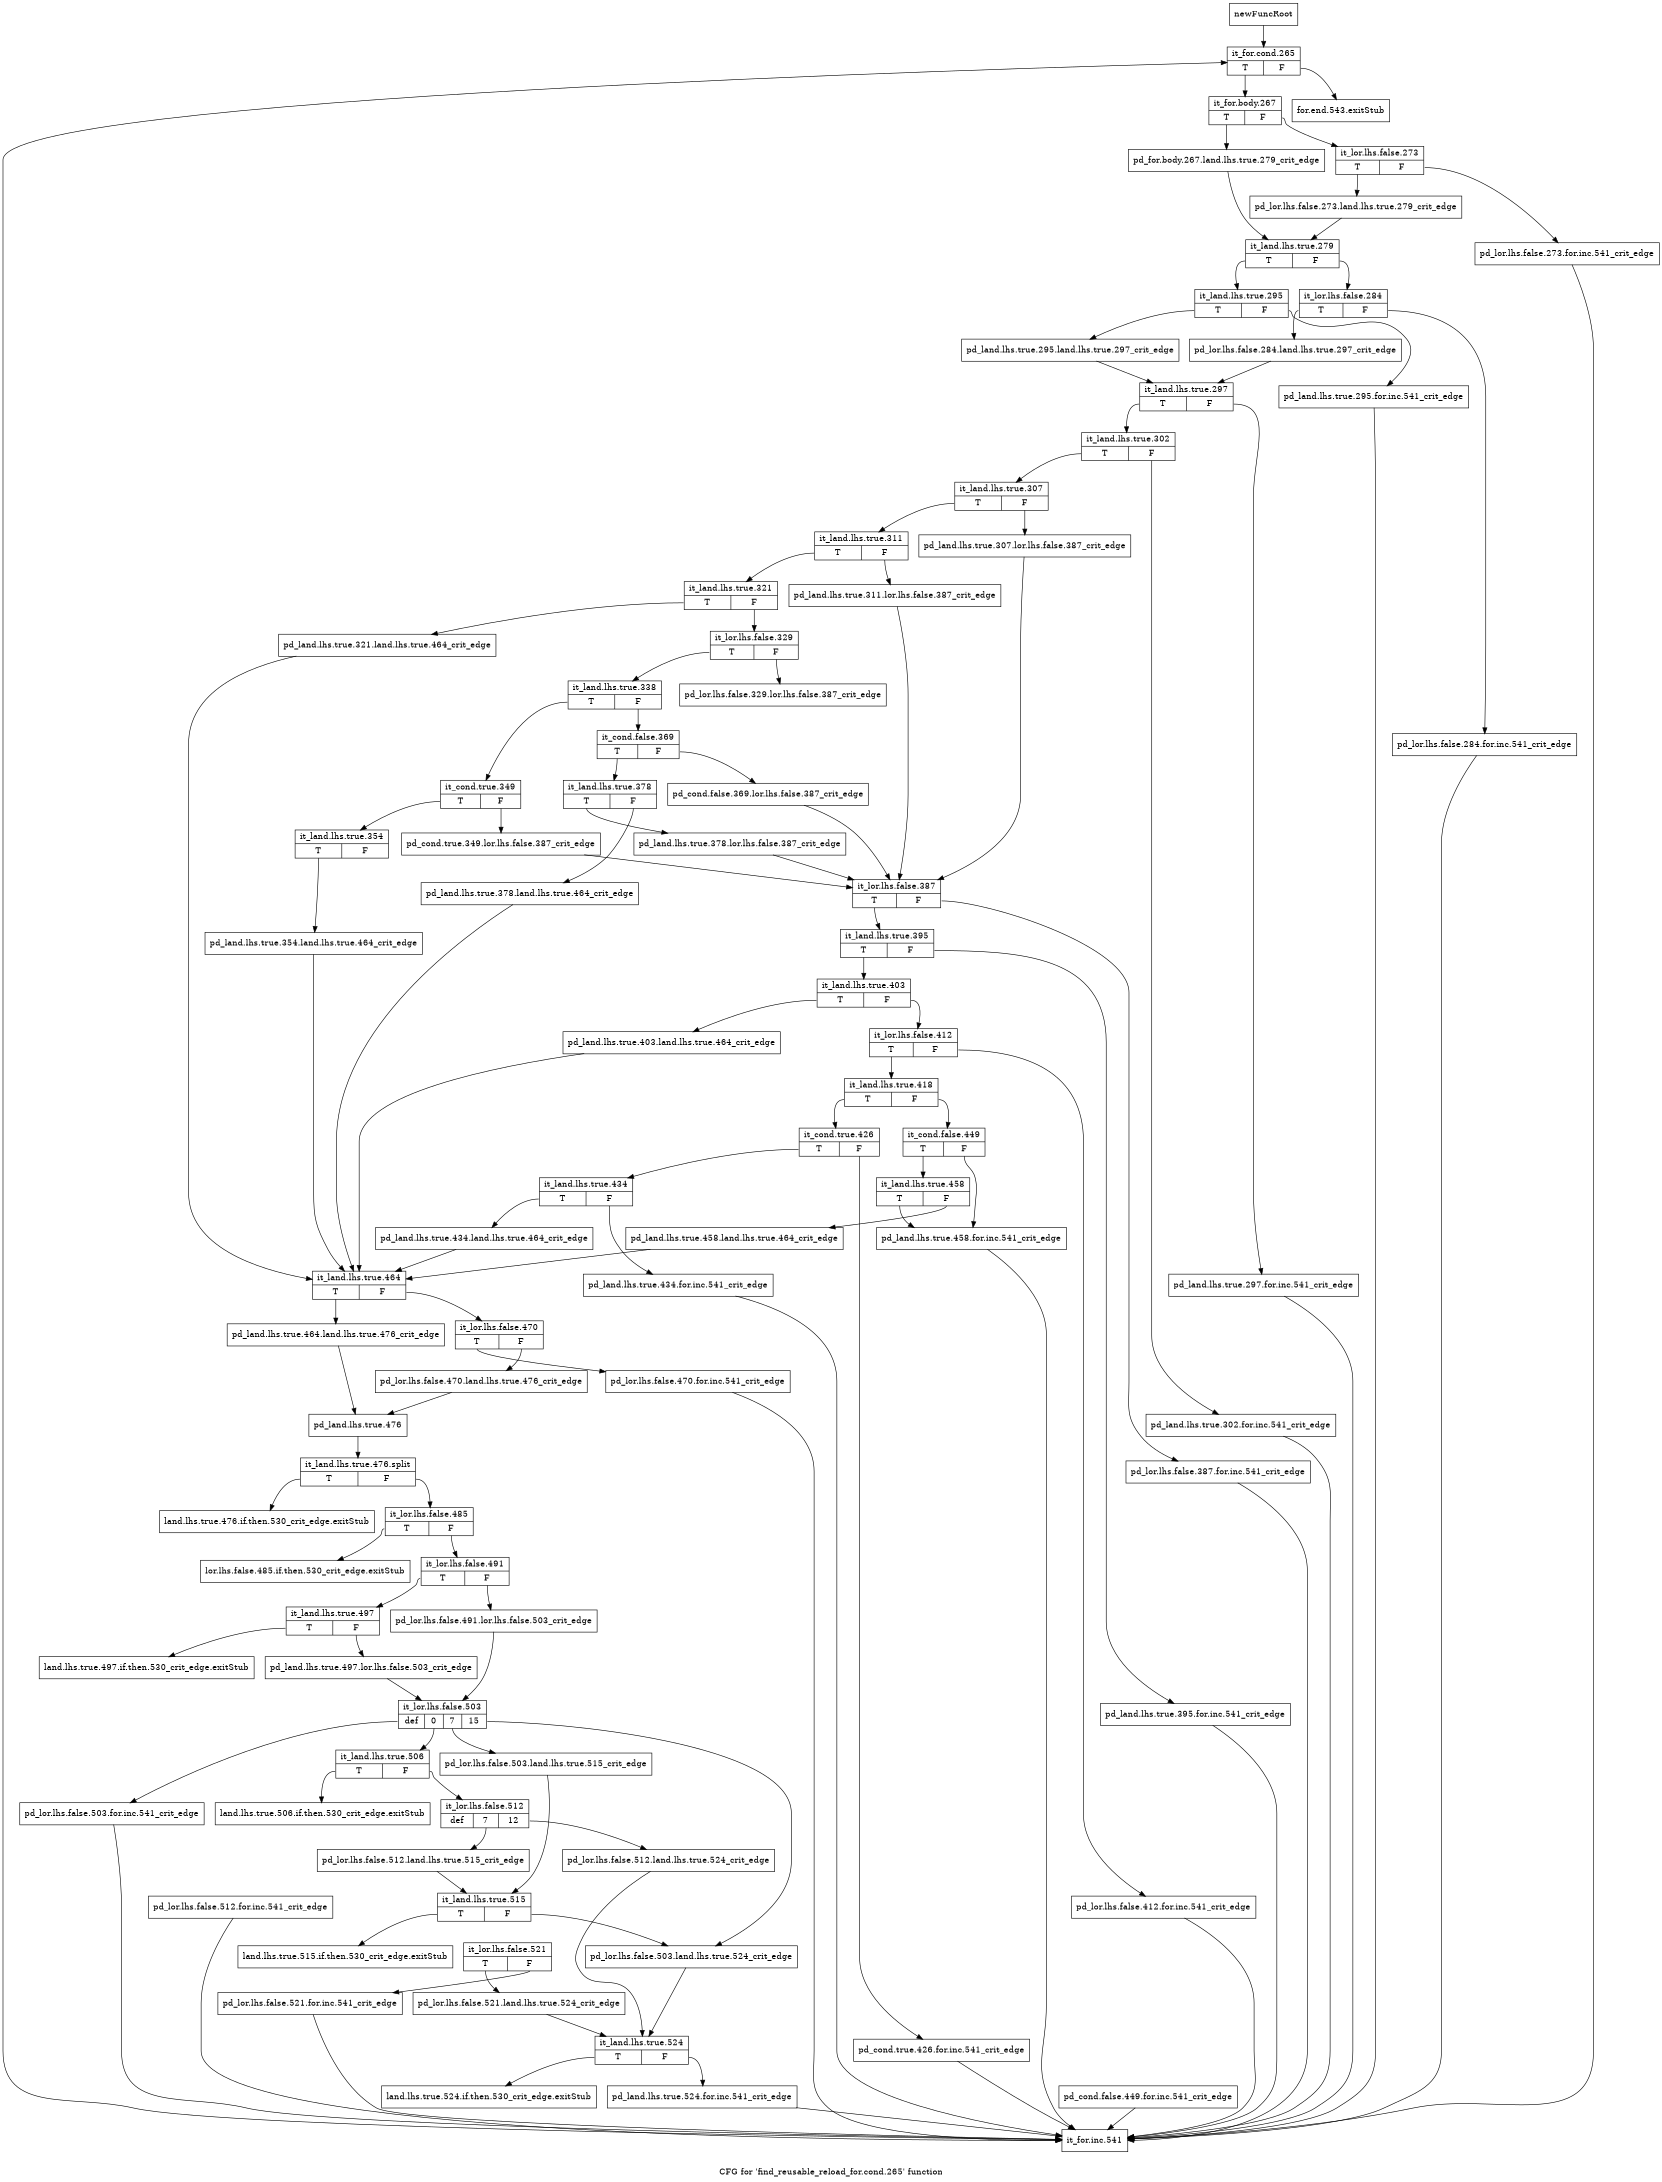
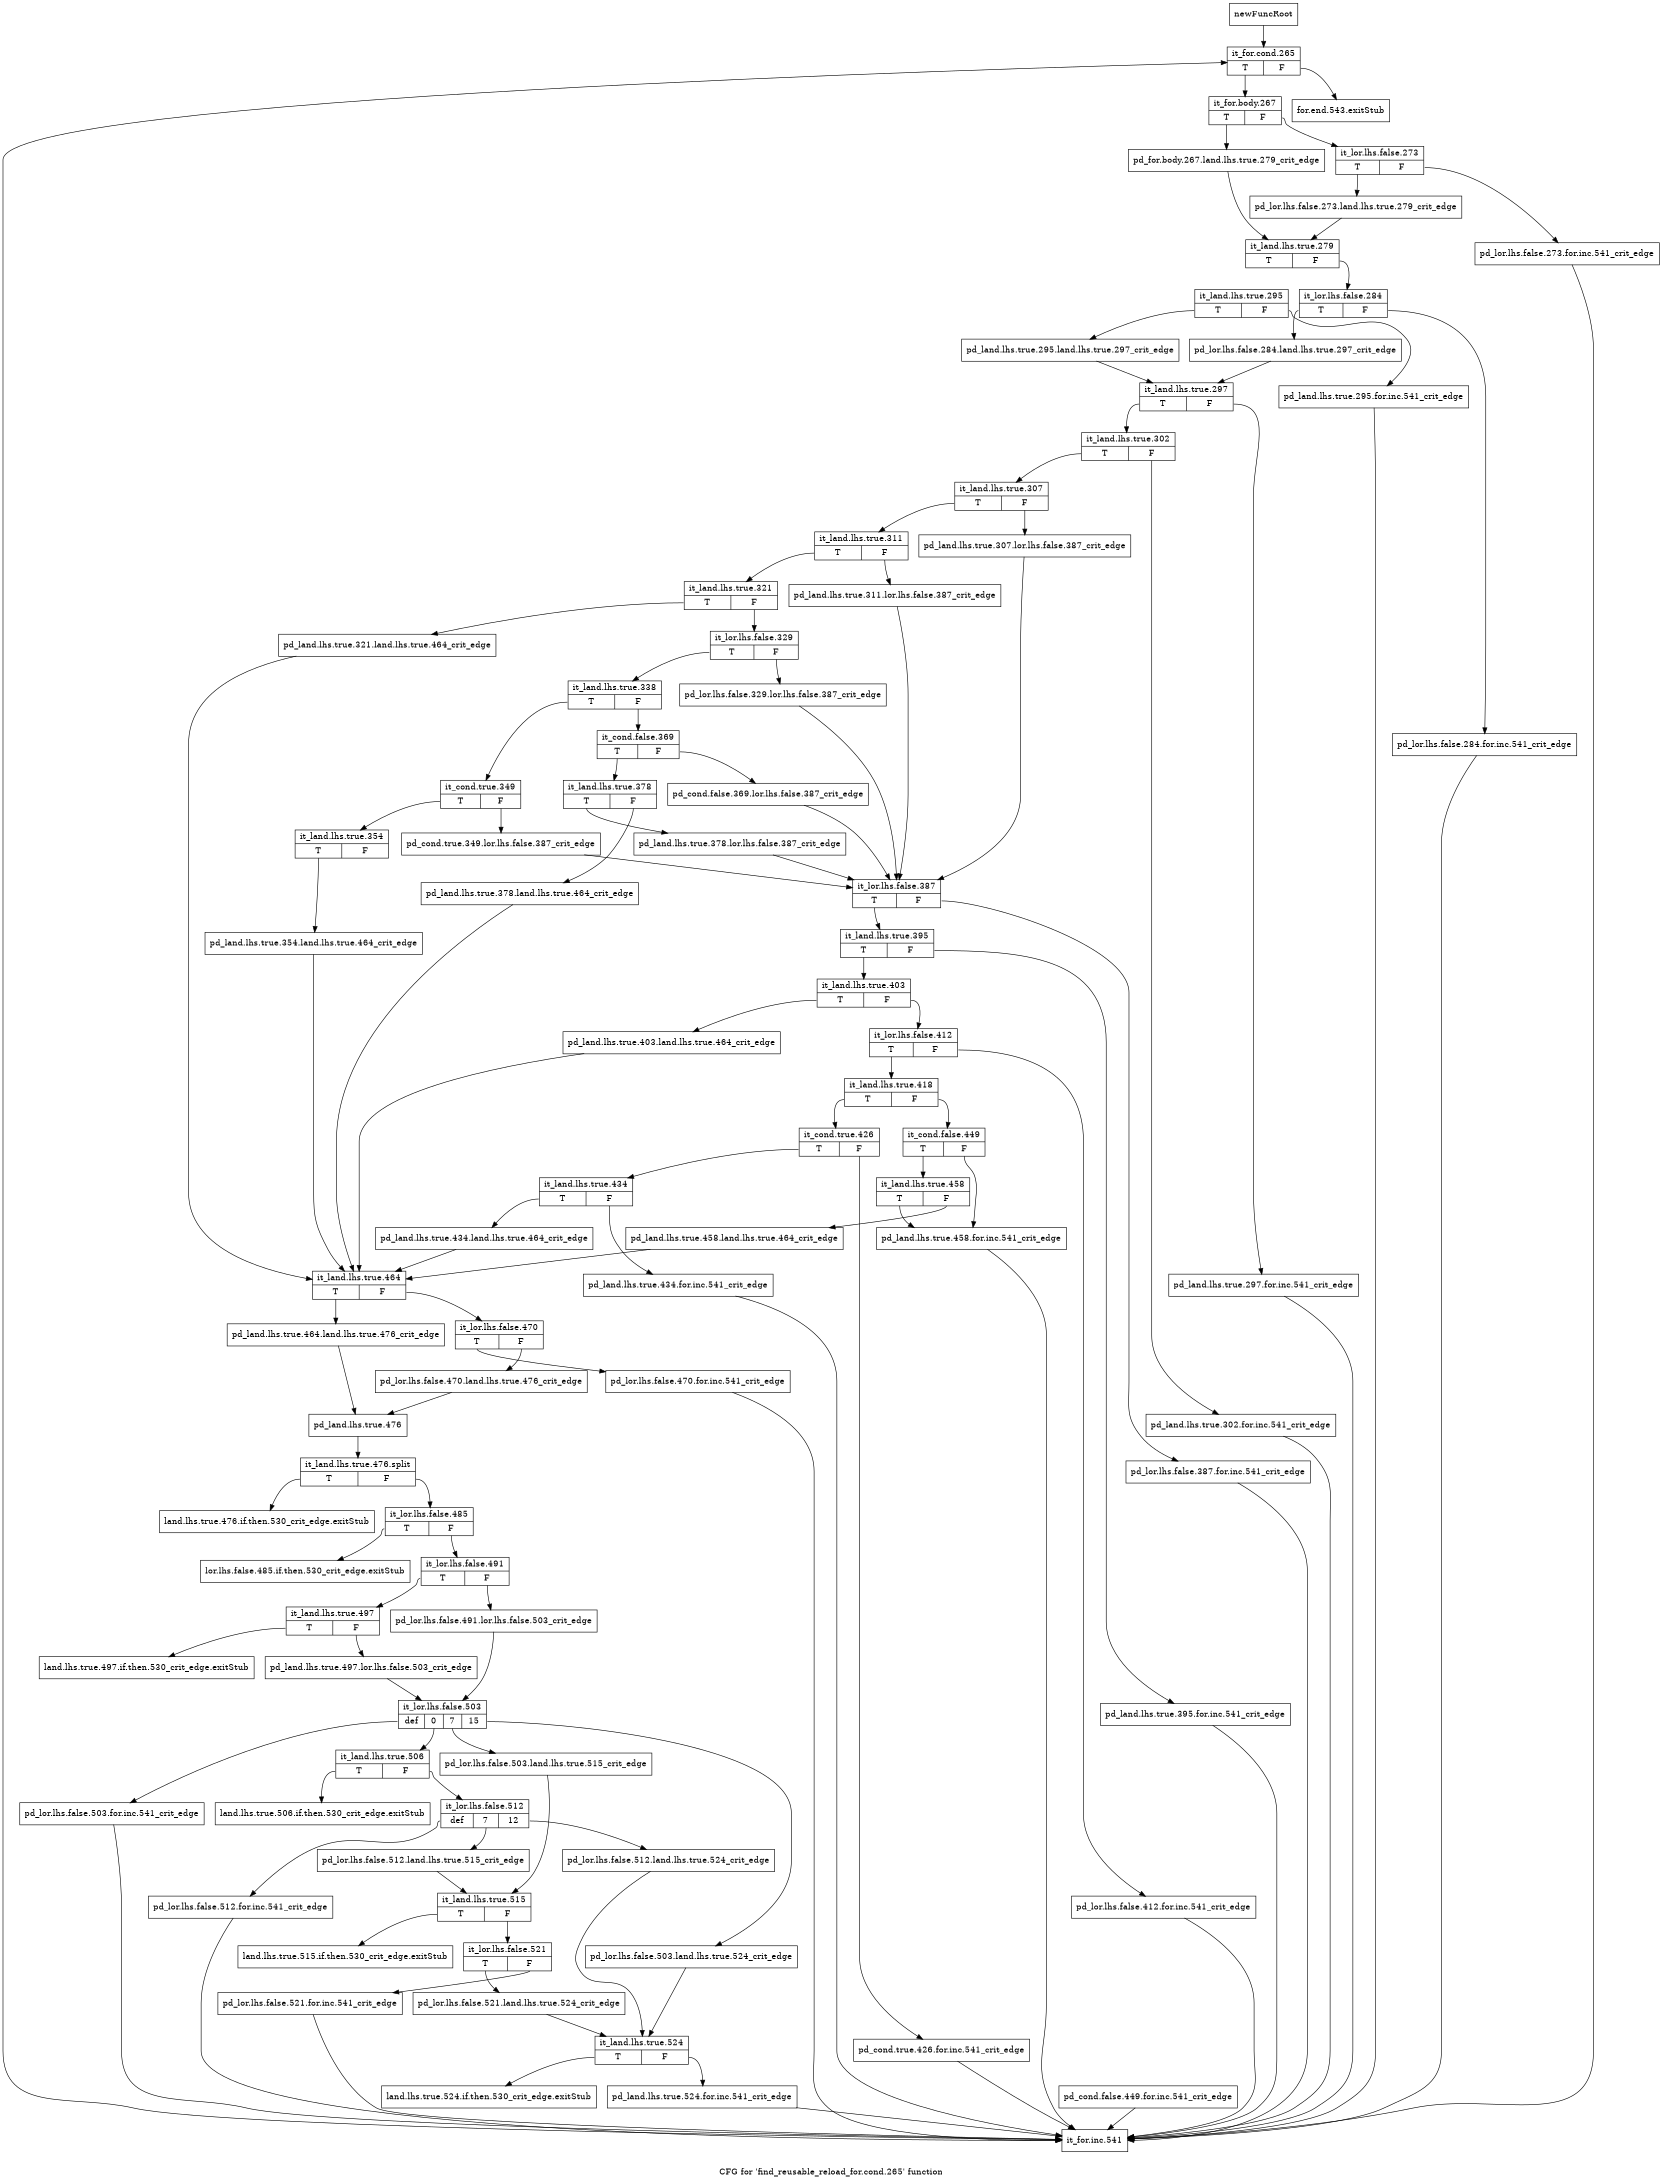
edge "it_land.lhs.true.279" -> "it_land.lhs.true.295": removed
edge "pd_lor.lhs.false.329.lor.lhs.false.387_crit_edge" -> "it_lor.lhs.false.387": added
edge "it_lor.lhs.false.512" -> "pd_lor.lhs.false.512.for.inc.541_crit_edge": added
edge "it_land.lhs.true.515" -> "pd_lor.lhs.false.503.land.lhs.true.524_crit_edge": now "it_land.lhs.true.515" -> "it_lor.lhs.false.521"
